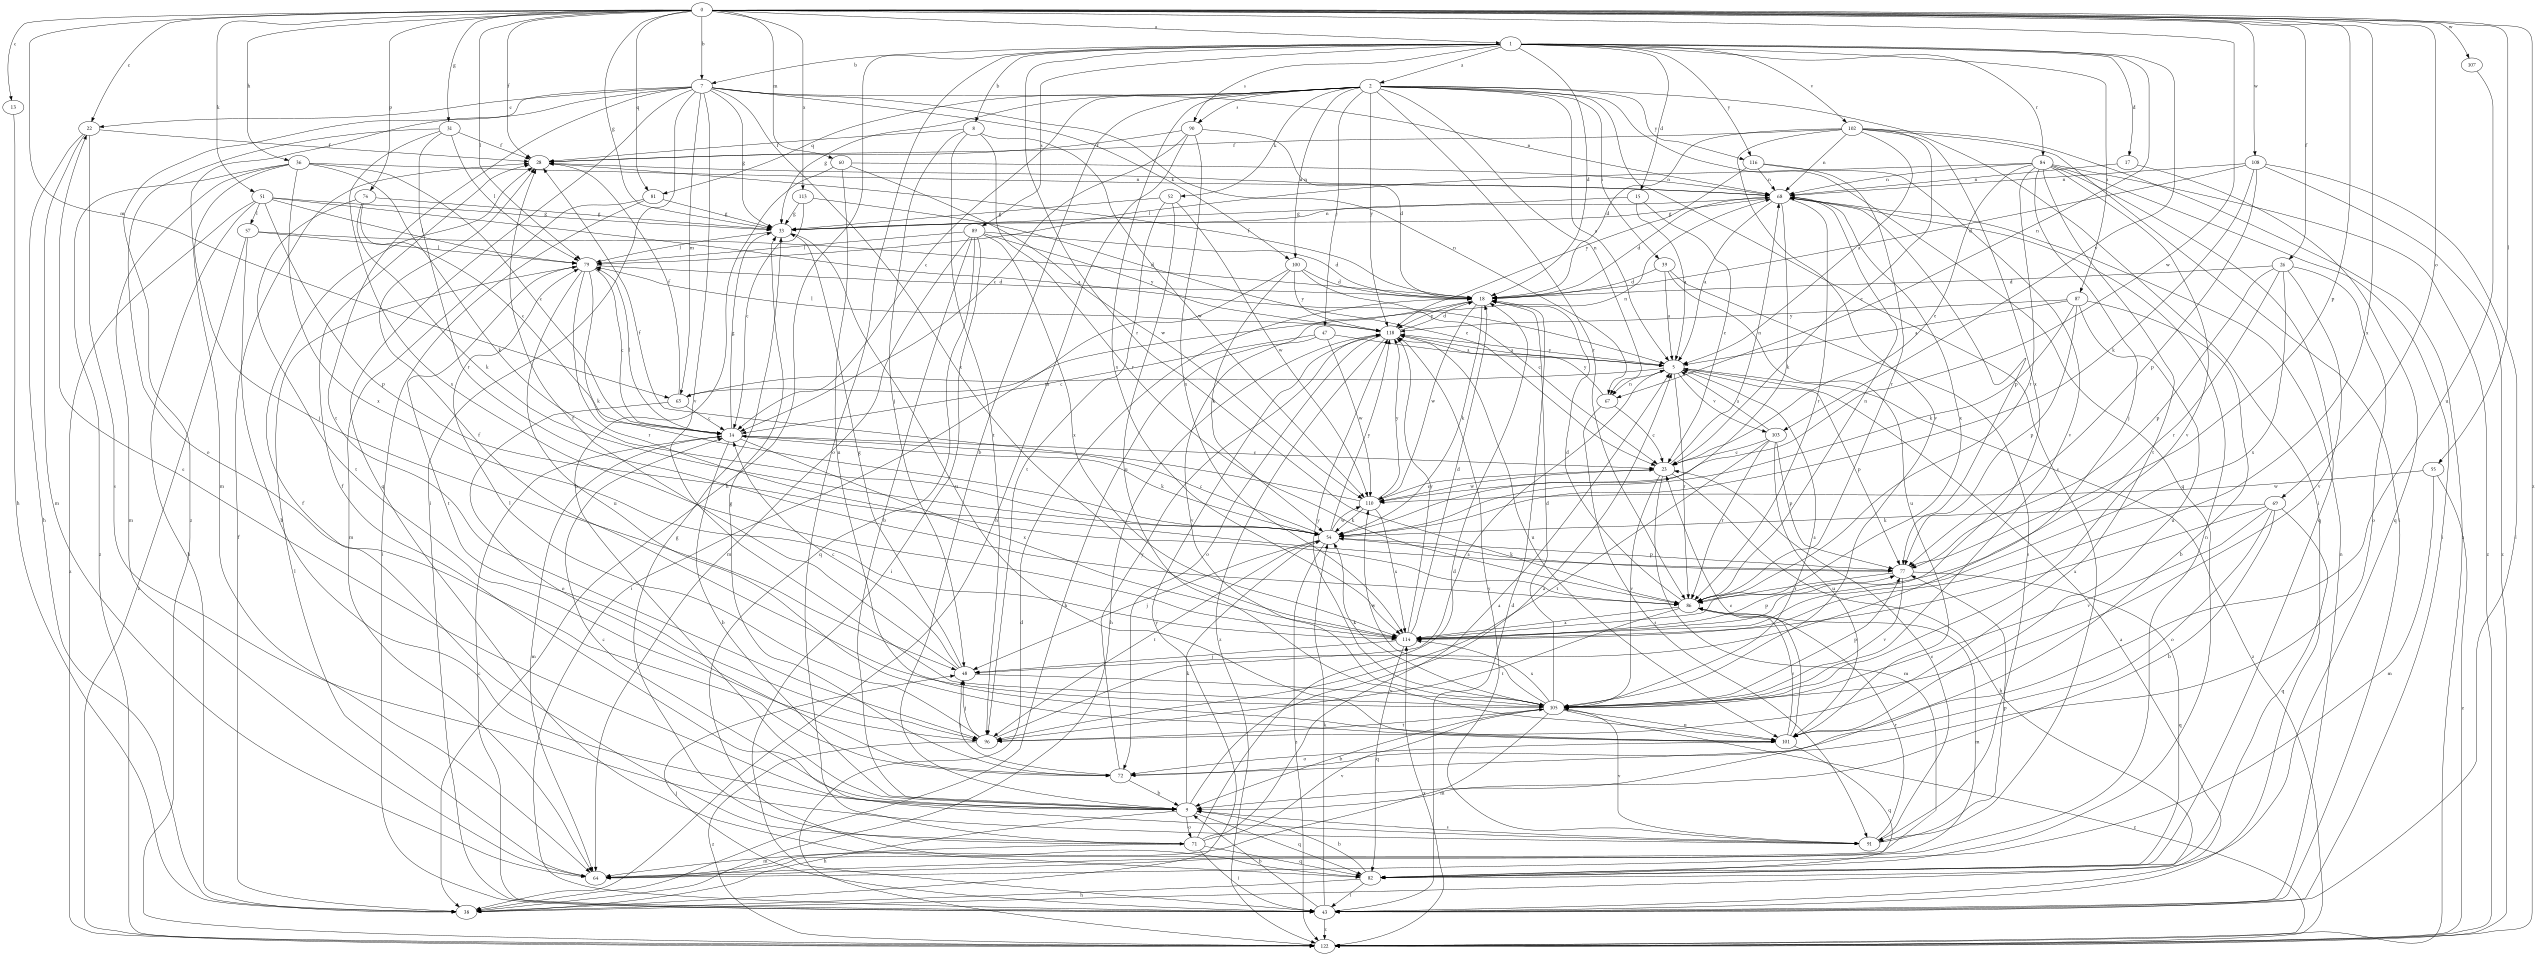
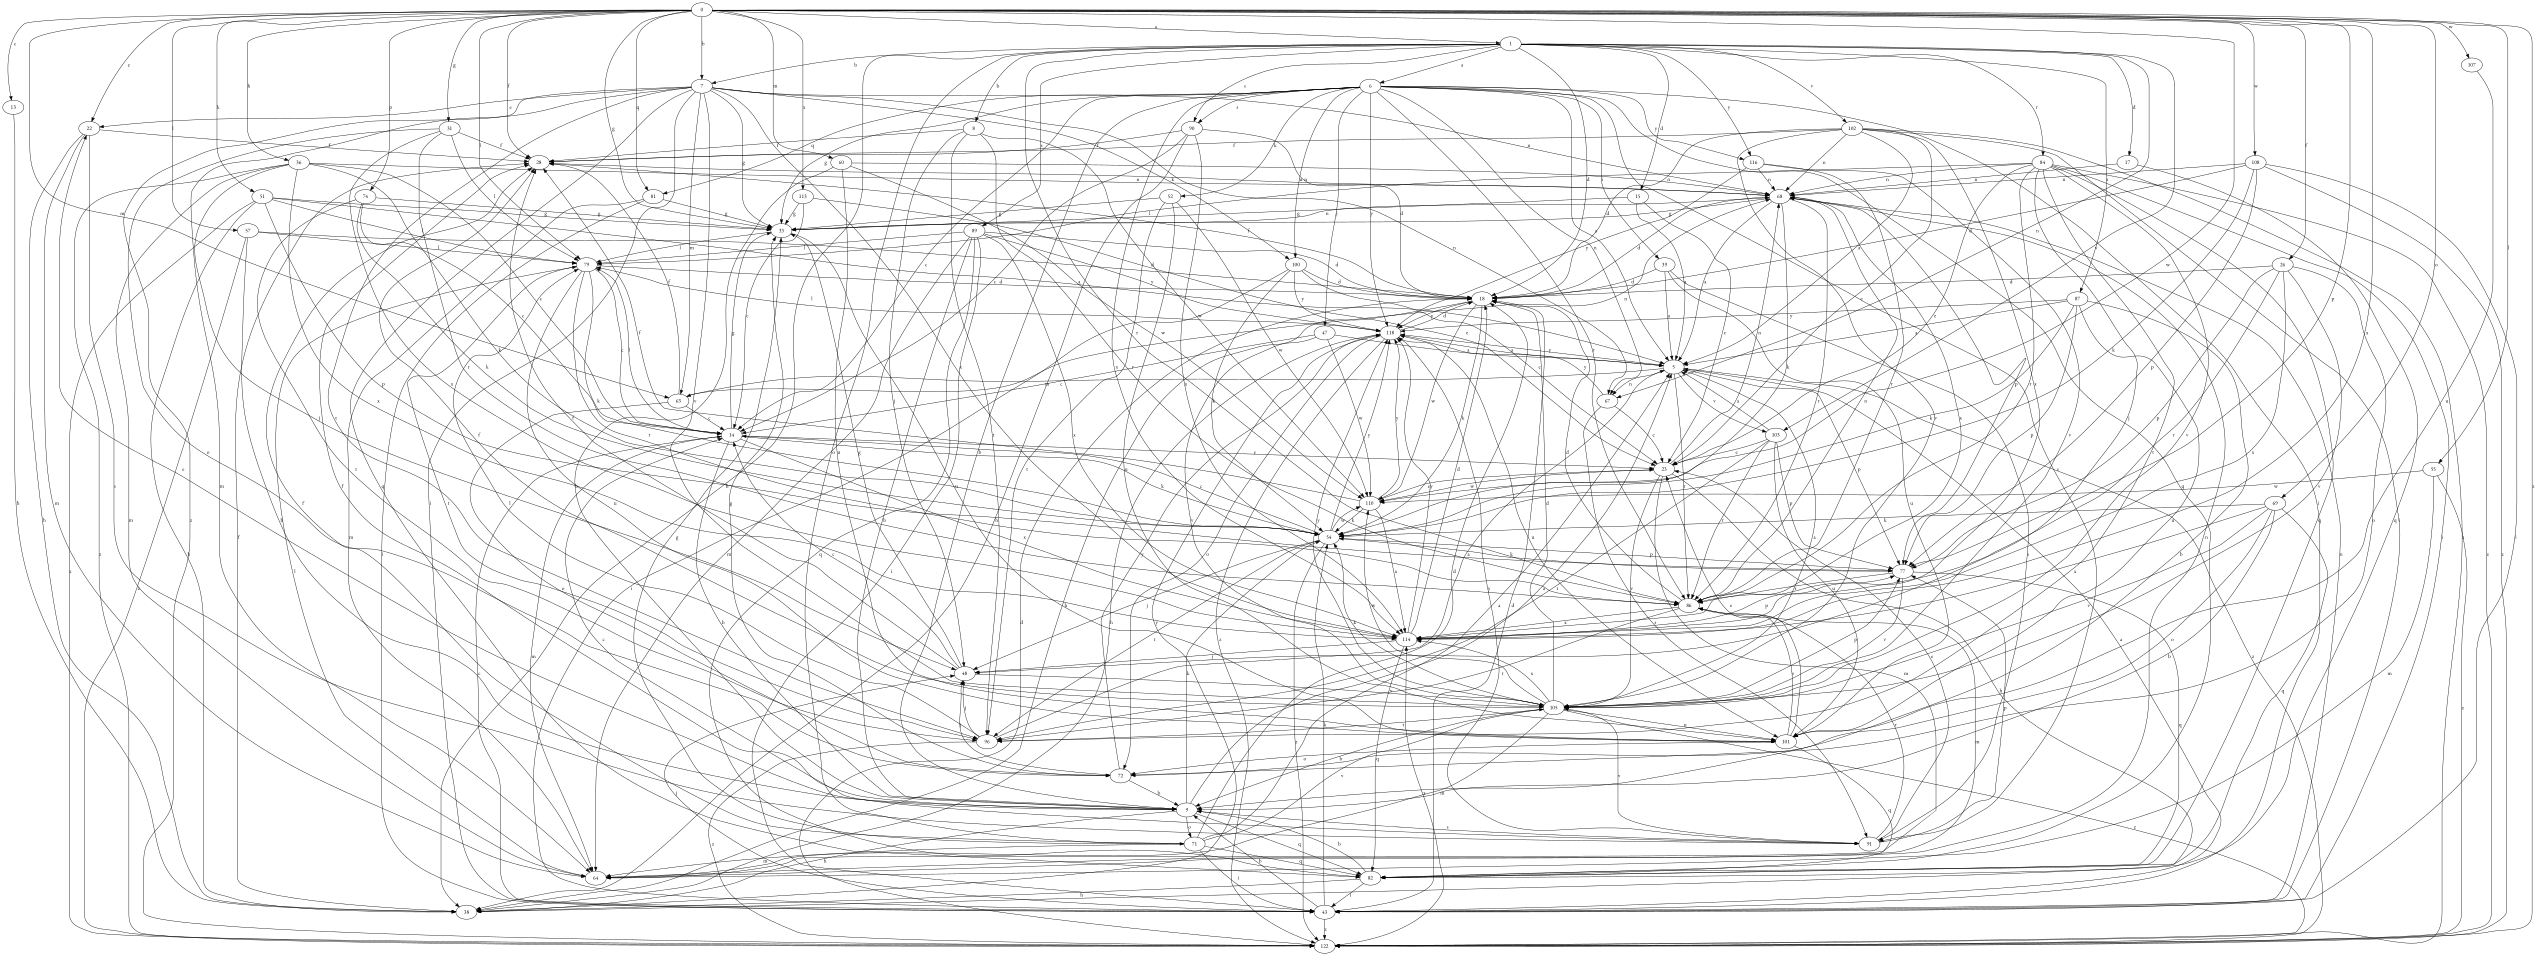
node "2": label "2" -> "6"
edge "51" -> "57": now "0" -> "57"
